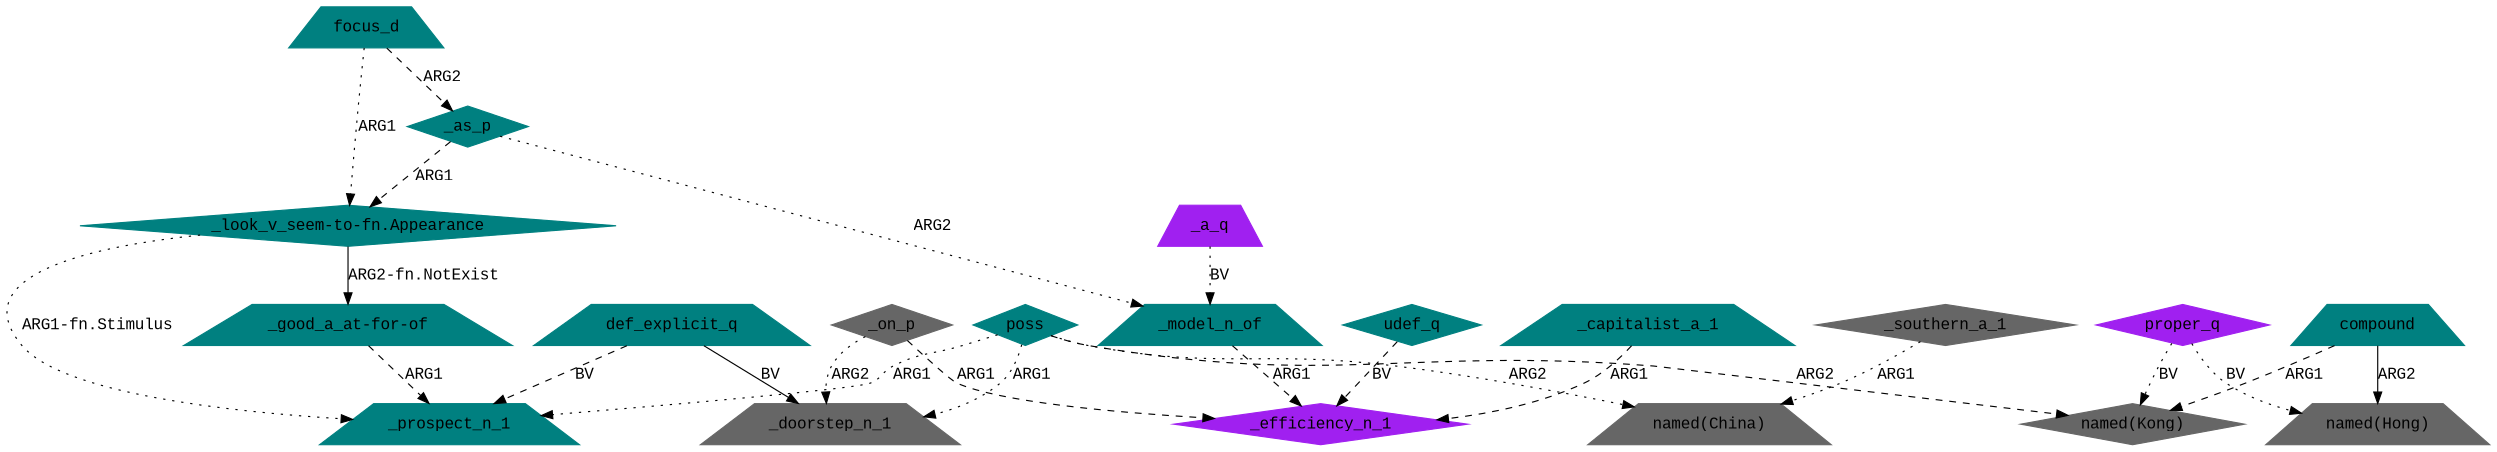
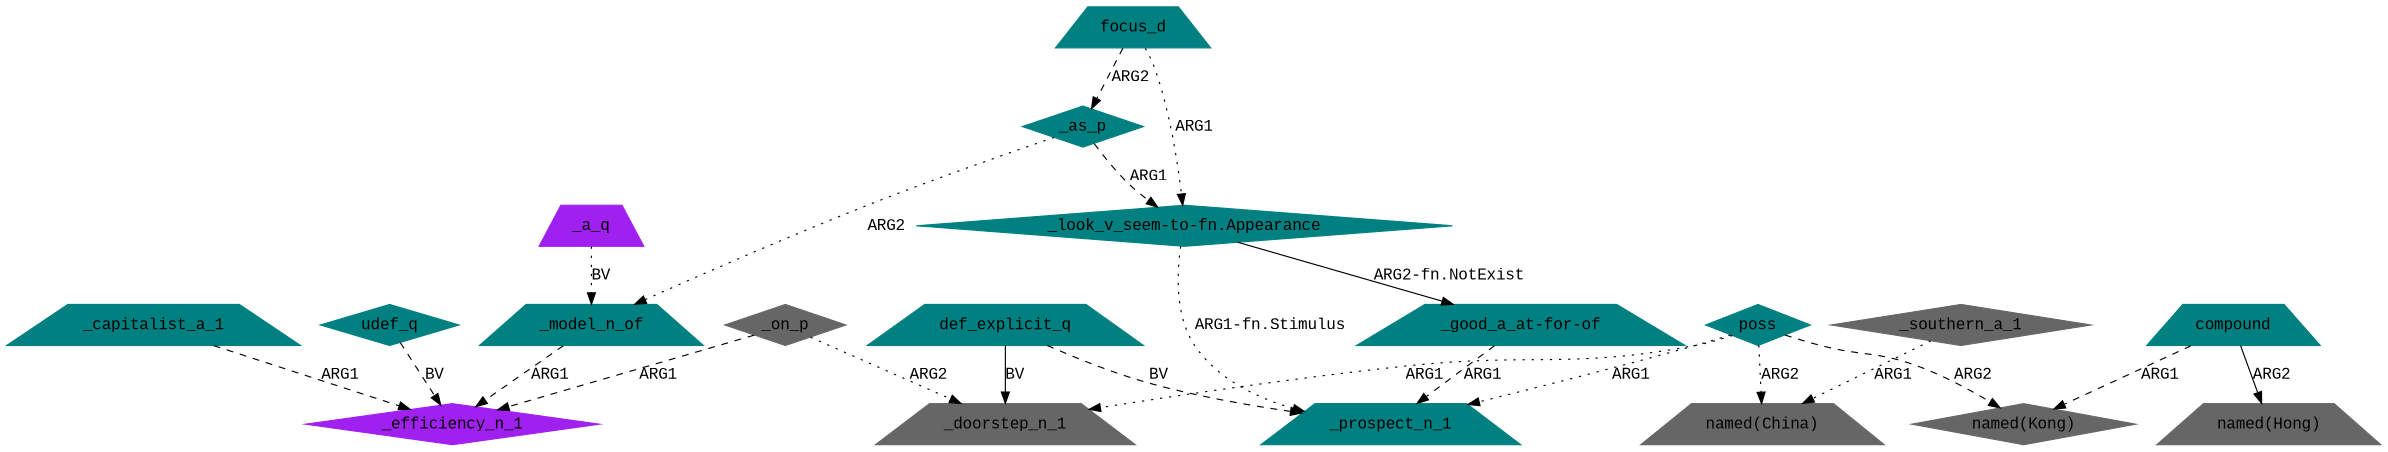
node "proper_q": removed
